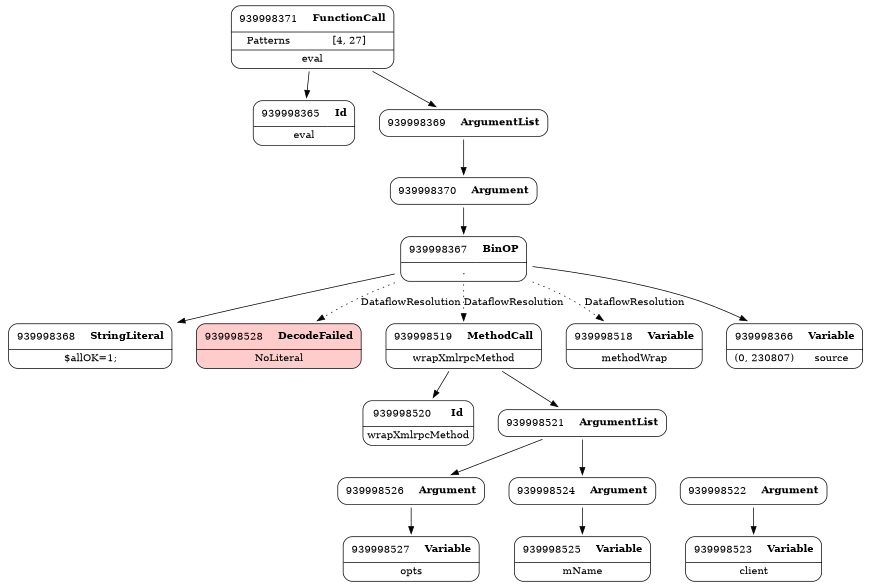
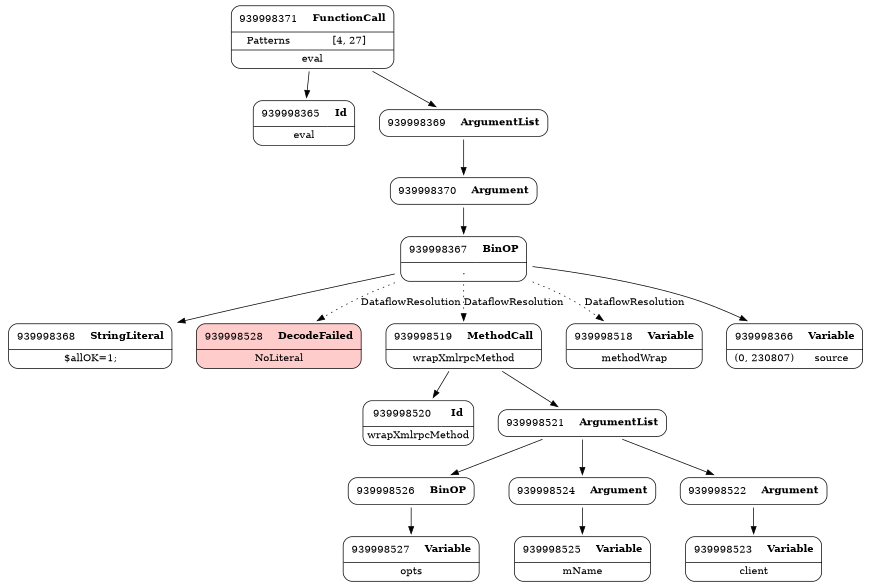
edge "939998521" -> "939998522": added
node "939998526": text "Argument" -> "BinOP"
